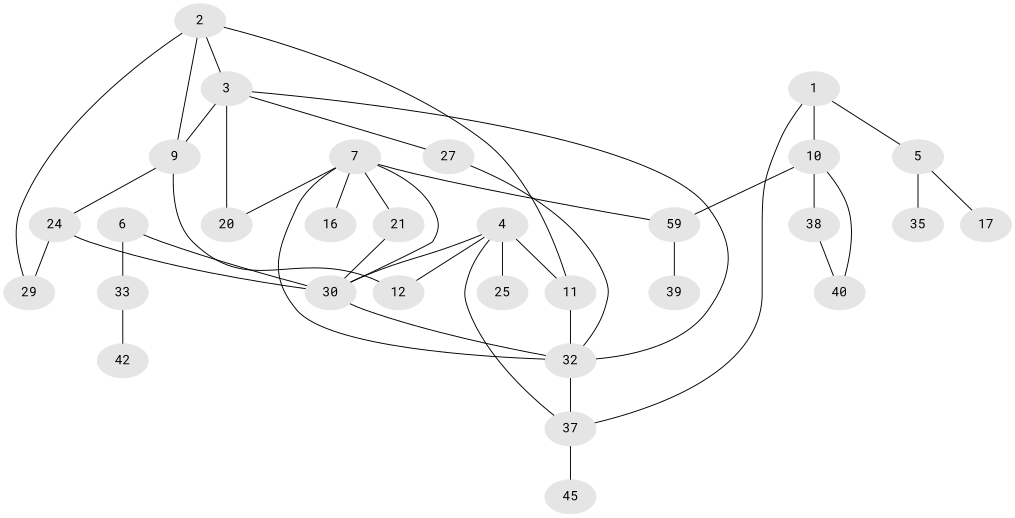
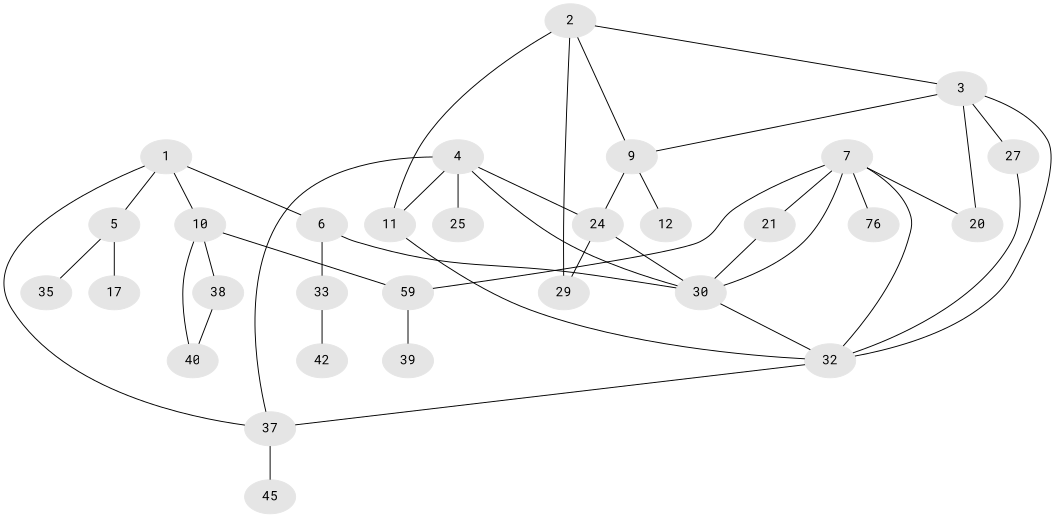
edge "1" -- "6": added
node "16": label "16" -> "76"
edge "4" -- "12": now "4" -- "24"
